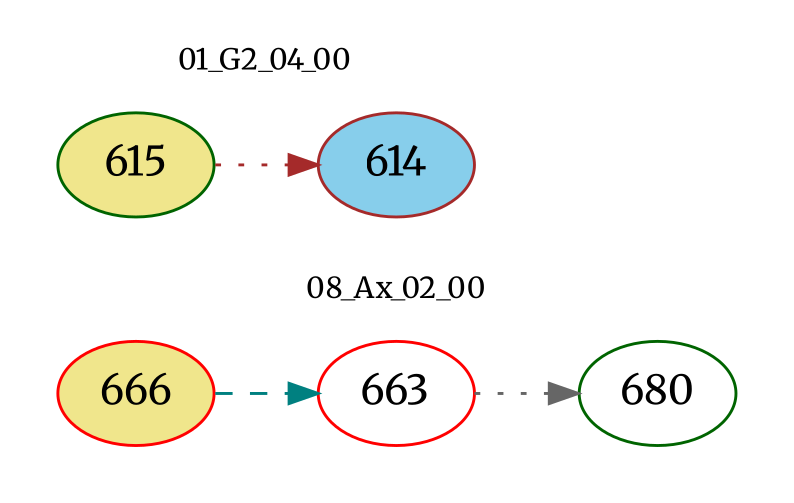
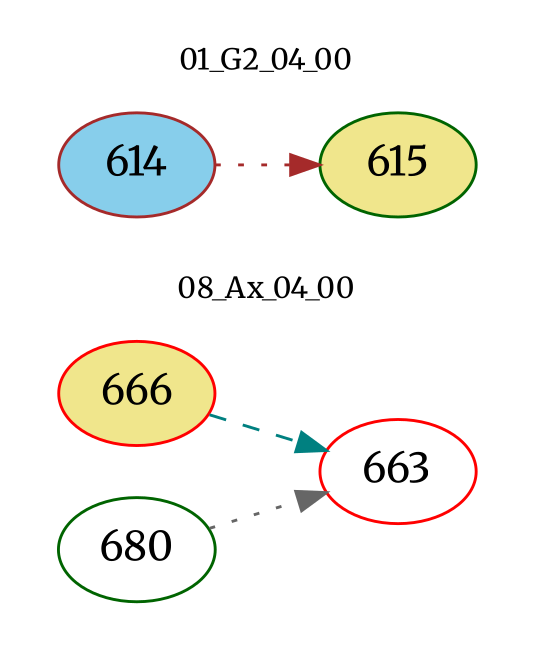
edge "615" -> "614": reversed
cluster "08_Ax_02_00": label "08_Ax_02_00" -> "08_Ax_04_00"
edge "663" -> "680": reversed
